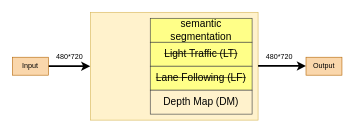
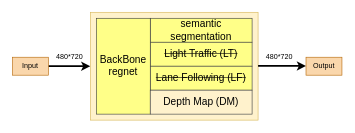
node "BackBone regnet": added
